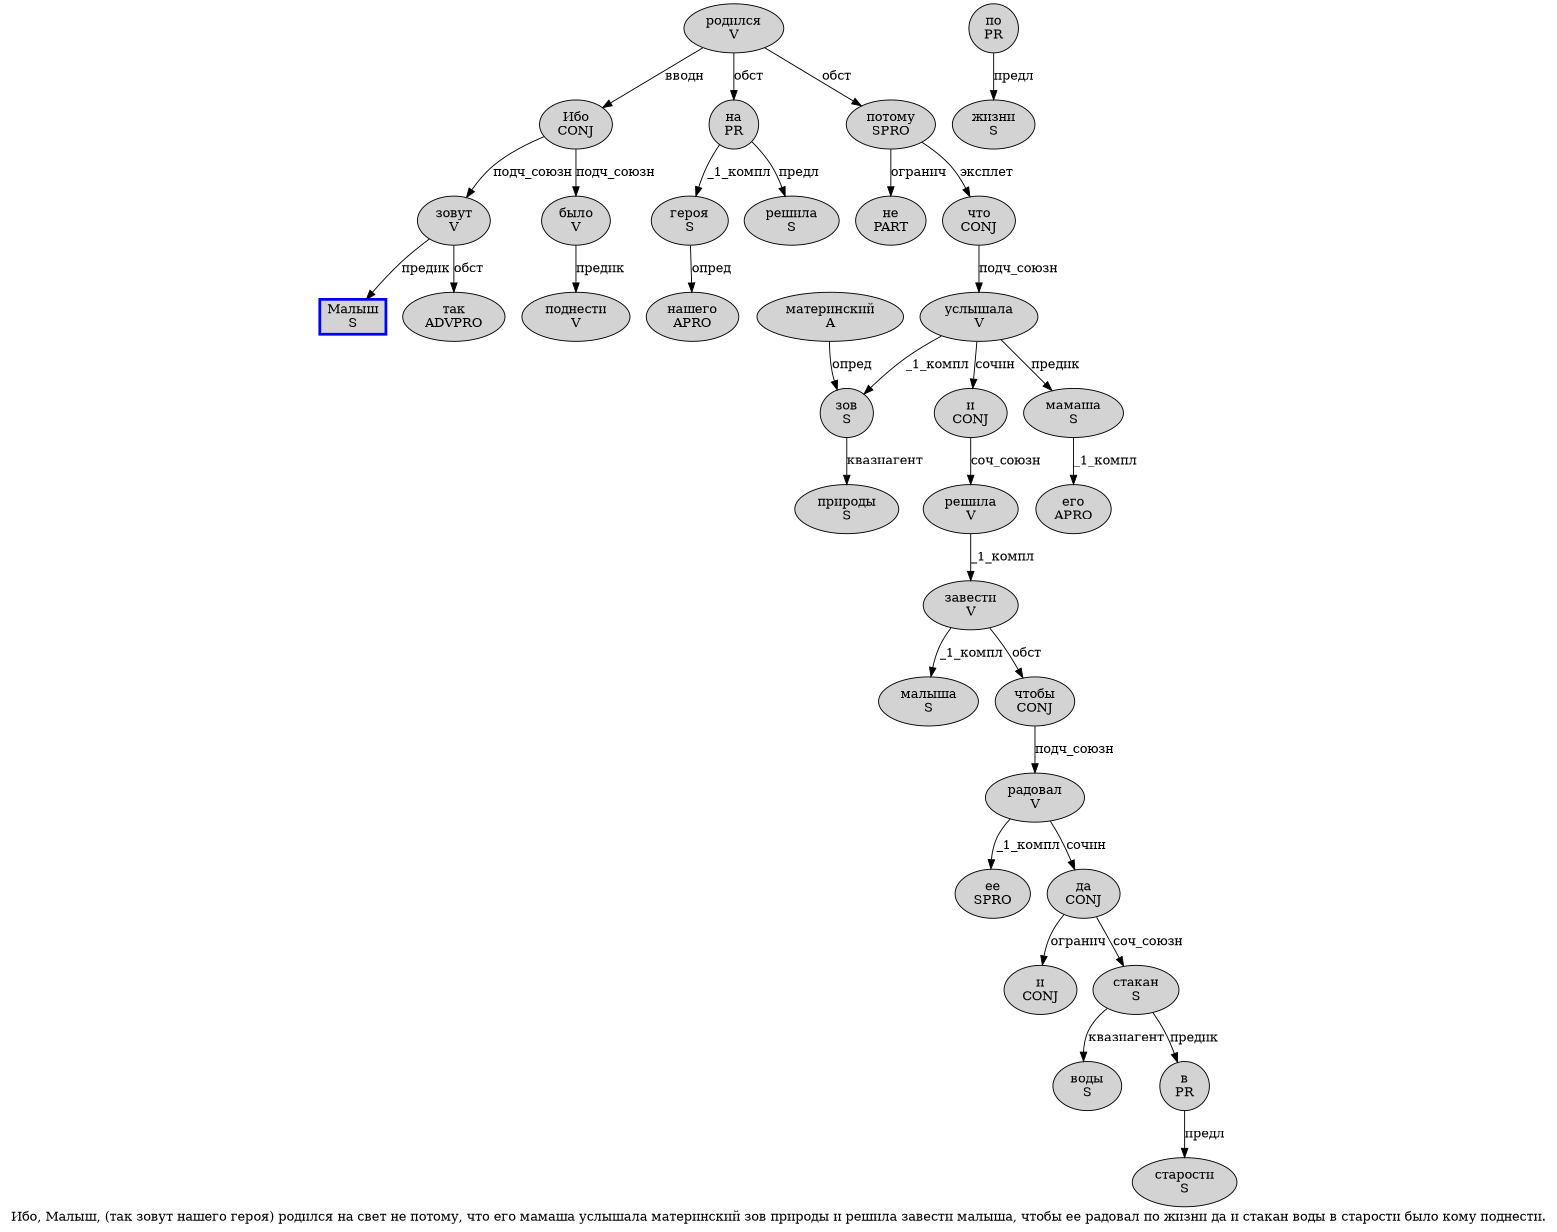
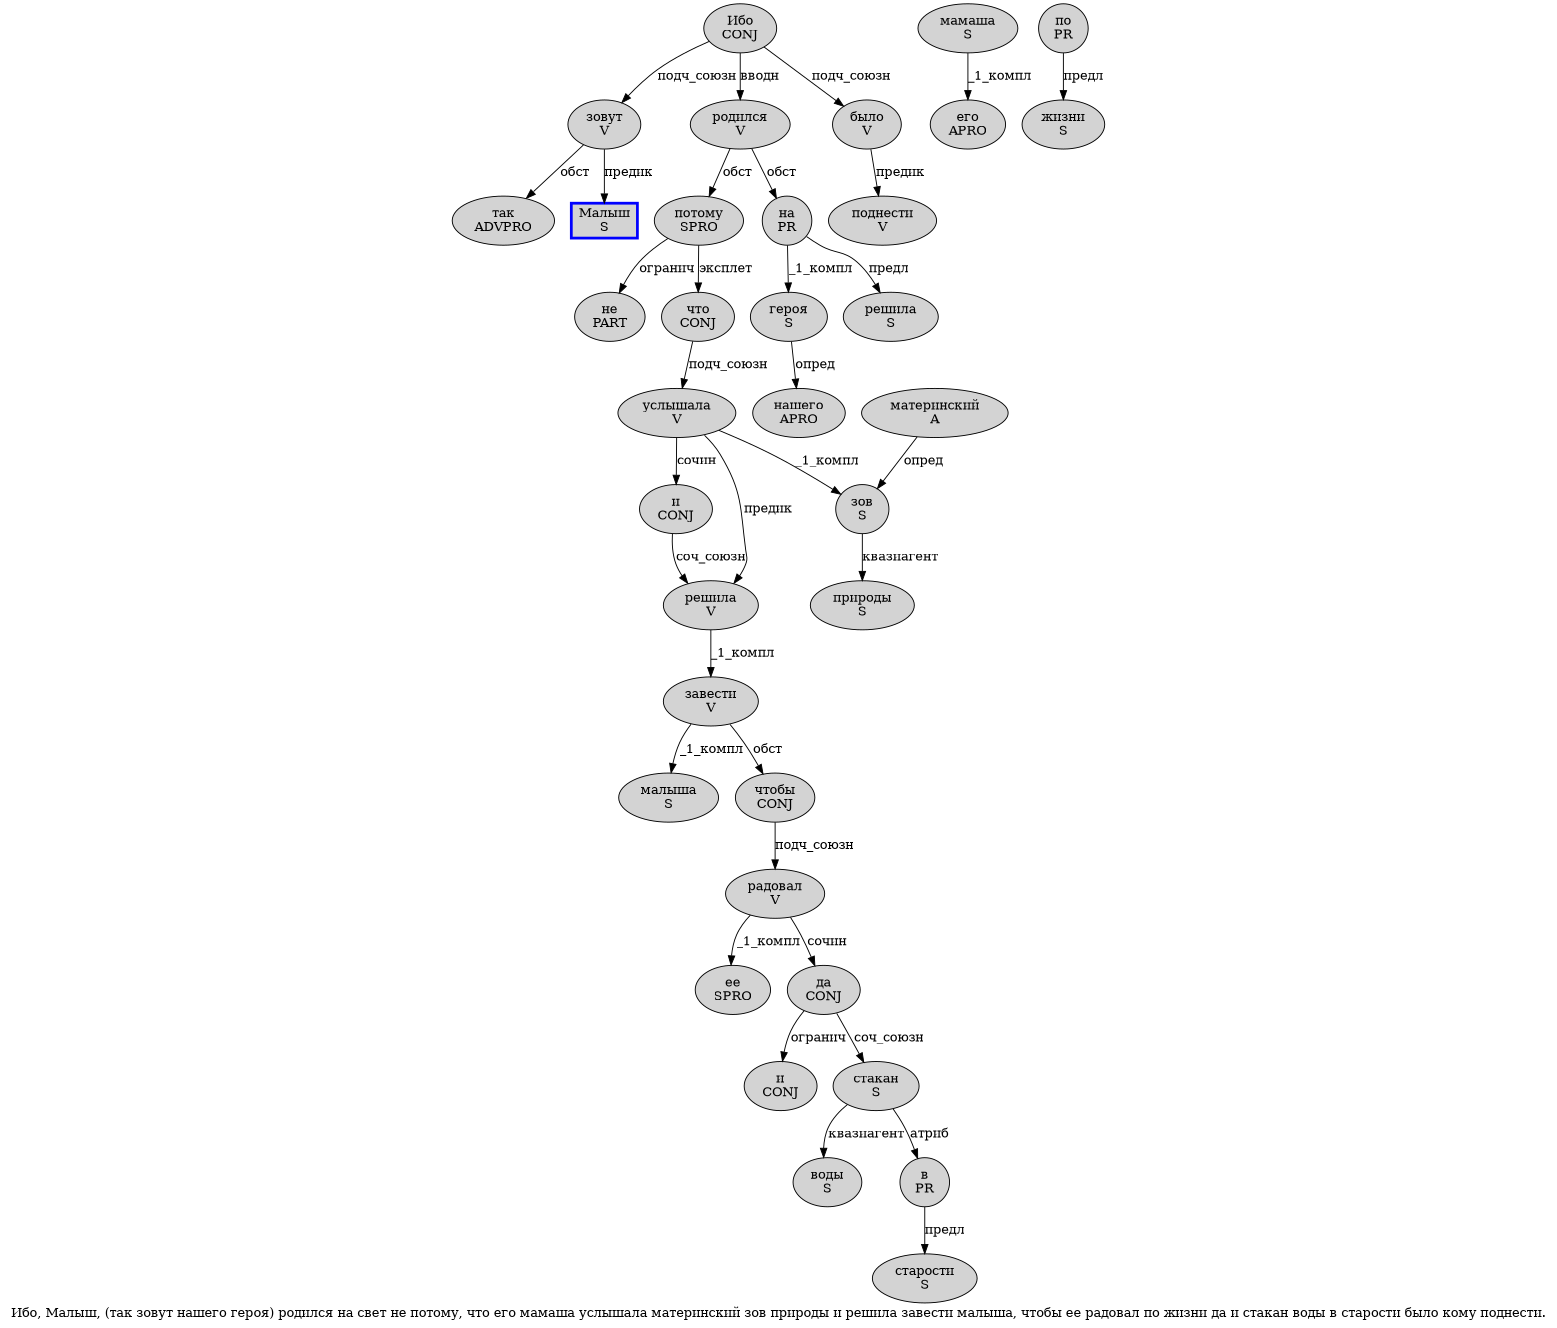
edge "родился V" -> "Ибо CONJ": reversed
edge "услышала V" -> "мамаша S": now "услышала V" -> "решила V"
edge "стакан S" -> "в PR": label "предик" -> "атриб"
